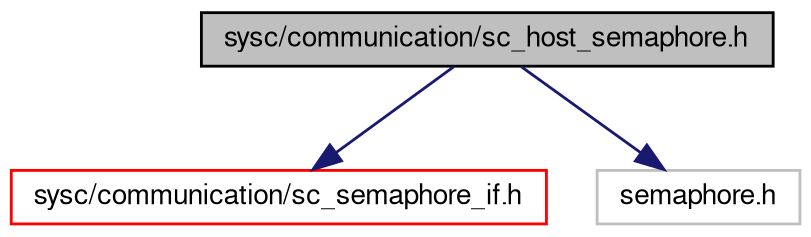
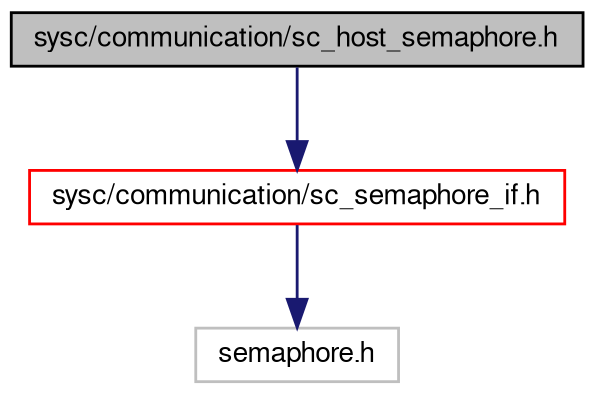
edge "sysc/communication/sc_host_semaphore.h" -> "semaphore.h": now "sysc/communication/sc_semaphore_if.h" -> "semaphore.h"
